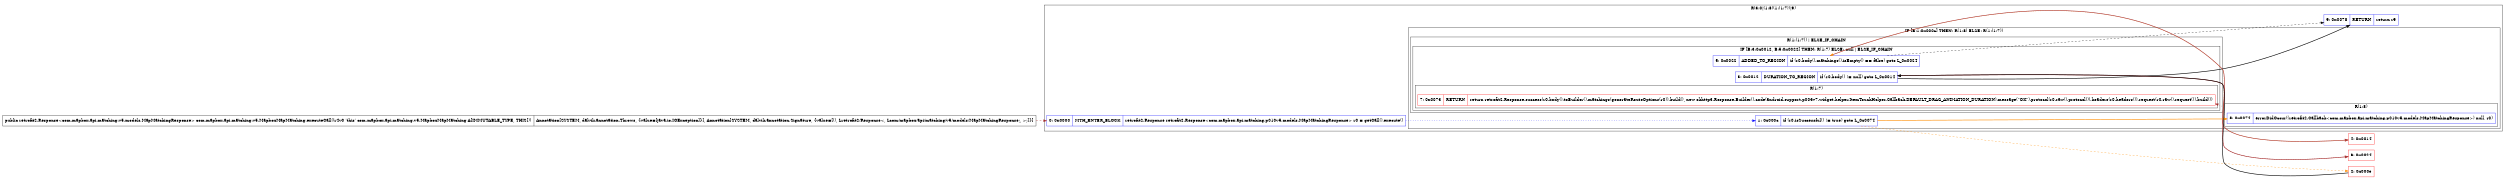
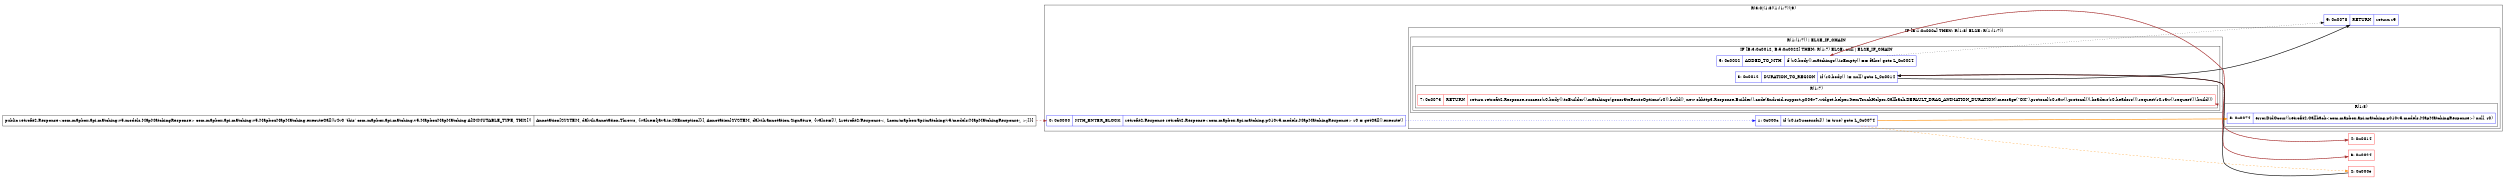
edge "4: 0x0014" -> "5: 0x0022": color darkorange -> brown
edge "5: 0x0022" -> "9: 0x0078": style dashed -> dotted
node "5: 0x0022": text "ADDED_TO_REGION" -> "ADDED_TO_MTH"
